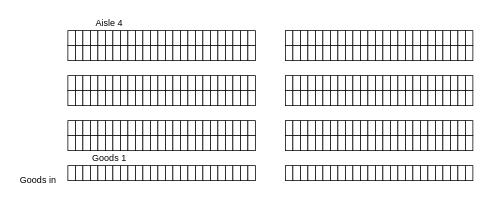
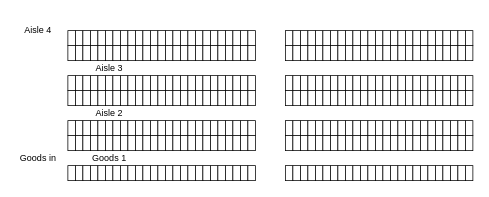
node "Aisle 4": moved (109, 23) -> (38, 30)
node "Aisle 3": added
node "Aisle 2": added
node "Goods in": moved (38, 180) -> (38, 158)
